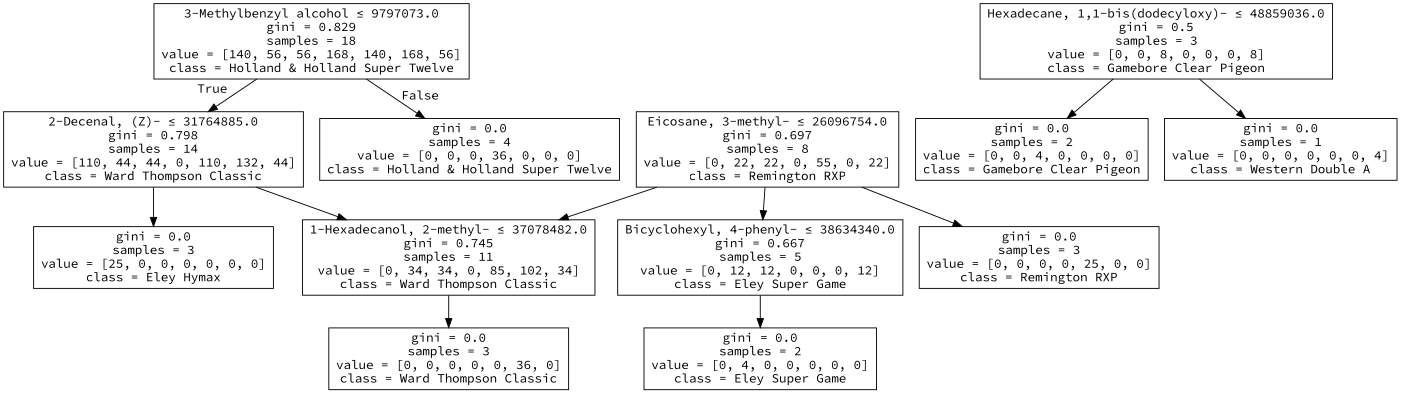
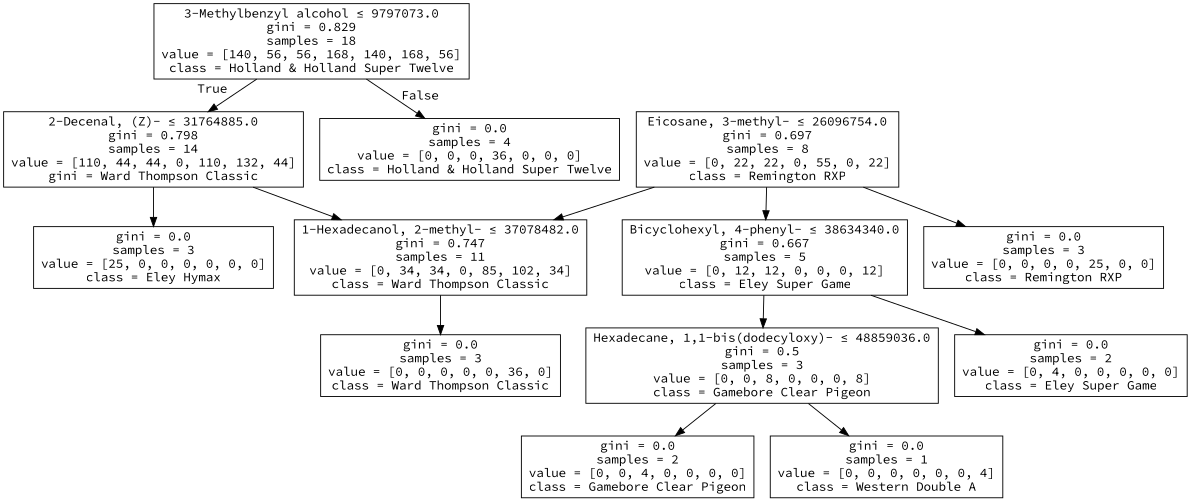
node "2-Decenal, (Z)- ≤ 31764885.0": text "class = Ward Thompson Classic" -> "gini = Ward Thompson Classic"
node "1-Hexadecanol, 2-methyl- ≤ 37078482.0": text "gini = 0.745" -> "gini = 0.747"
edge "Bicyclohexyl, 4-phenyl- ≤ 38634340.0" -> "Hexadecane, 1,1-bis(dodecyloxy)- ≤ 48859036.0": added
